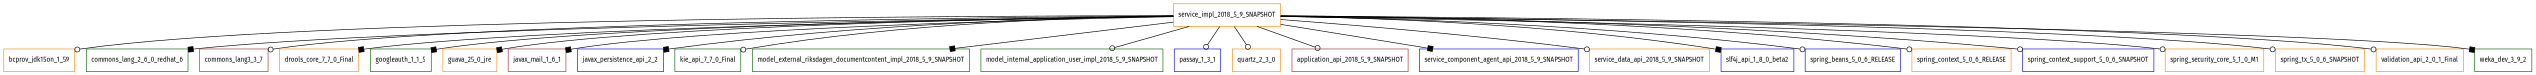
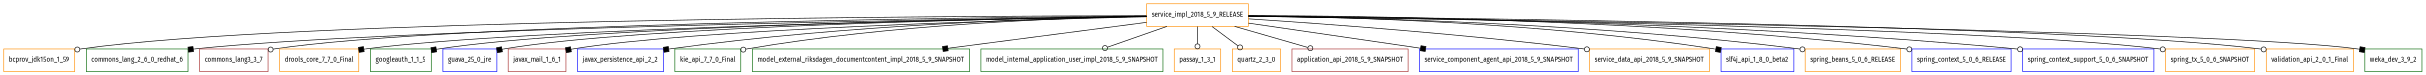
node "service_impl_2018_5_9_SNAPSHOT": label "service_impl_2018_5_9_SNAPSHOT" -> "service_impl_2018_5_9_RELEASE"
node "guava_25_0_jre": color darkorange -> blue
node "passay_1_3_1": color blue -> darkorange
node "spring_beans_5_0_6_RELEASE": color blue -> darkorange
node "spring_context_5_0_6_RELEASE": color darkorange -> blue
node "spring_security_core_5_1_0_M1": removed
